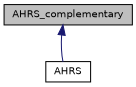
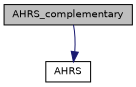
edge "AHRS" -> "AHRS_complementary": reversed
